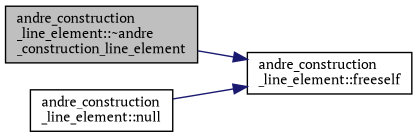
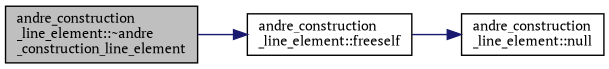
edge "andre_construction _line_element::null" -> "andre_construction _line_element::freeself": reversed
